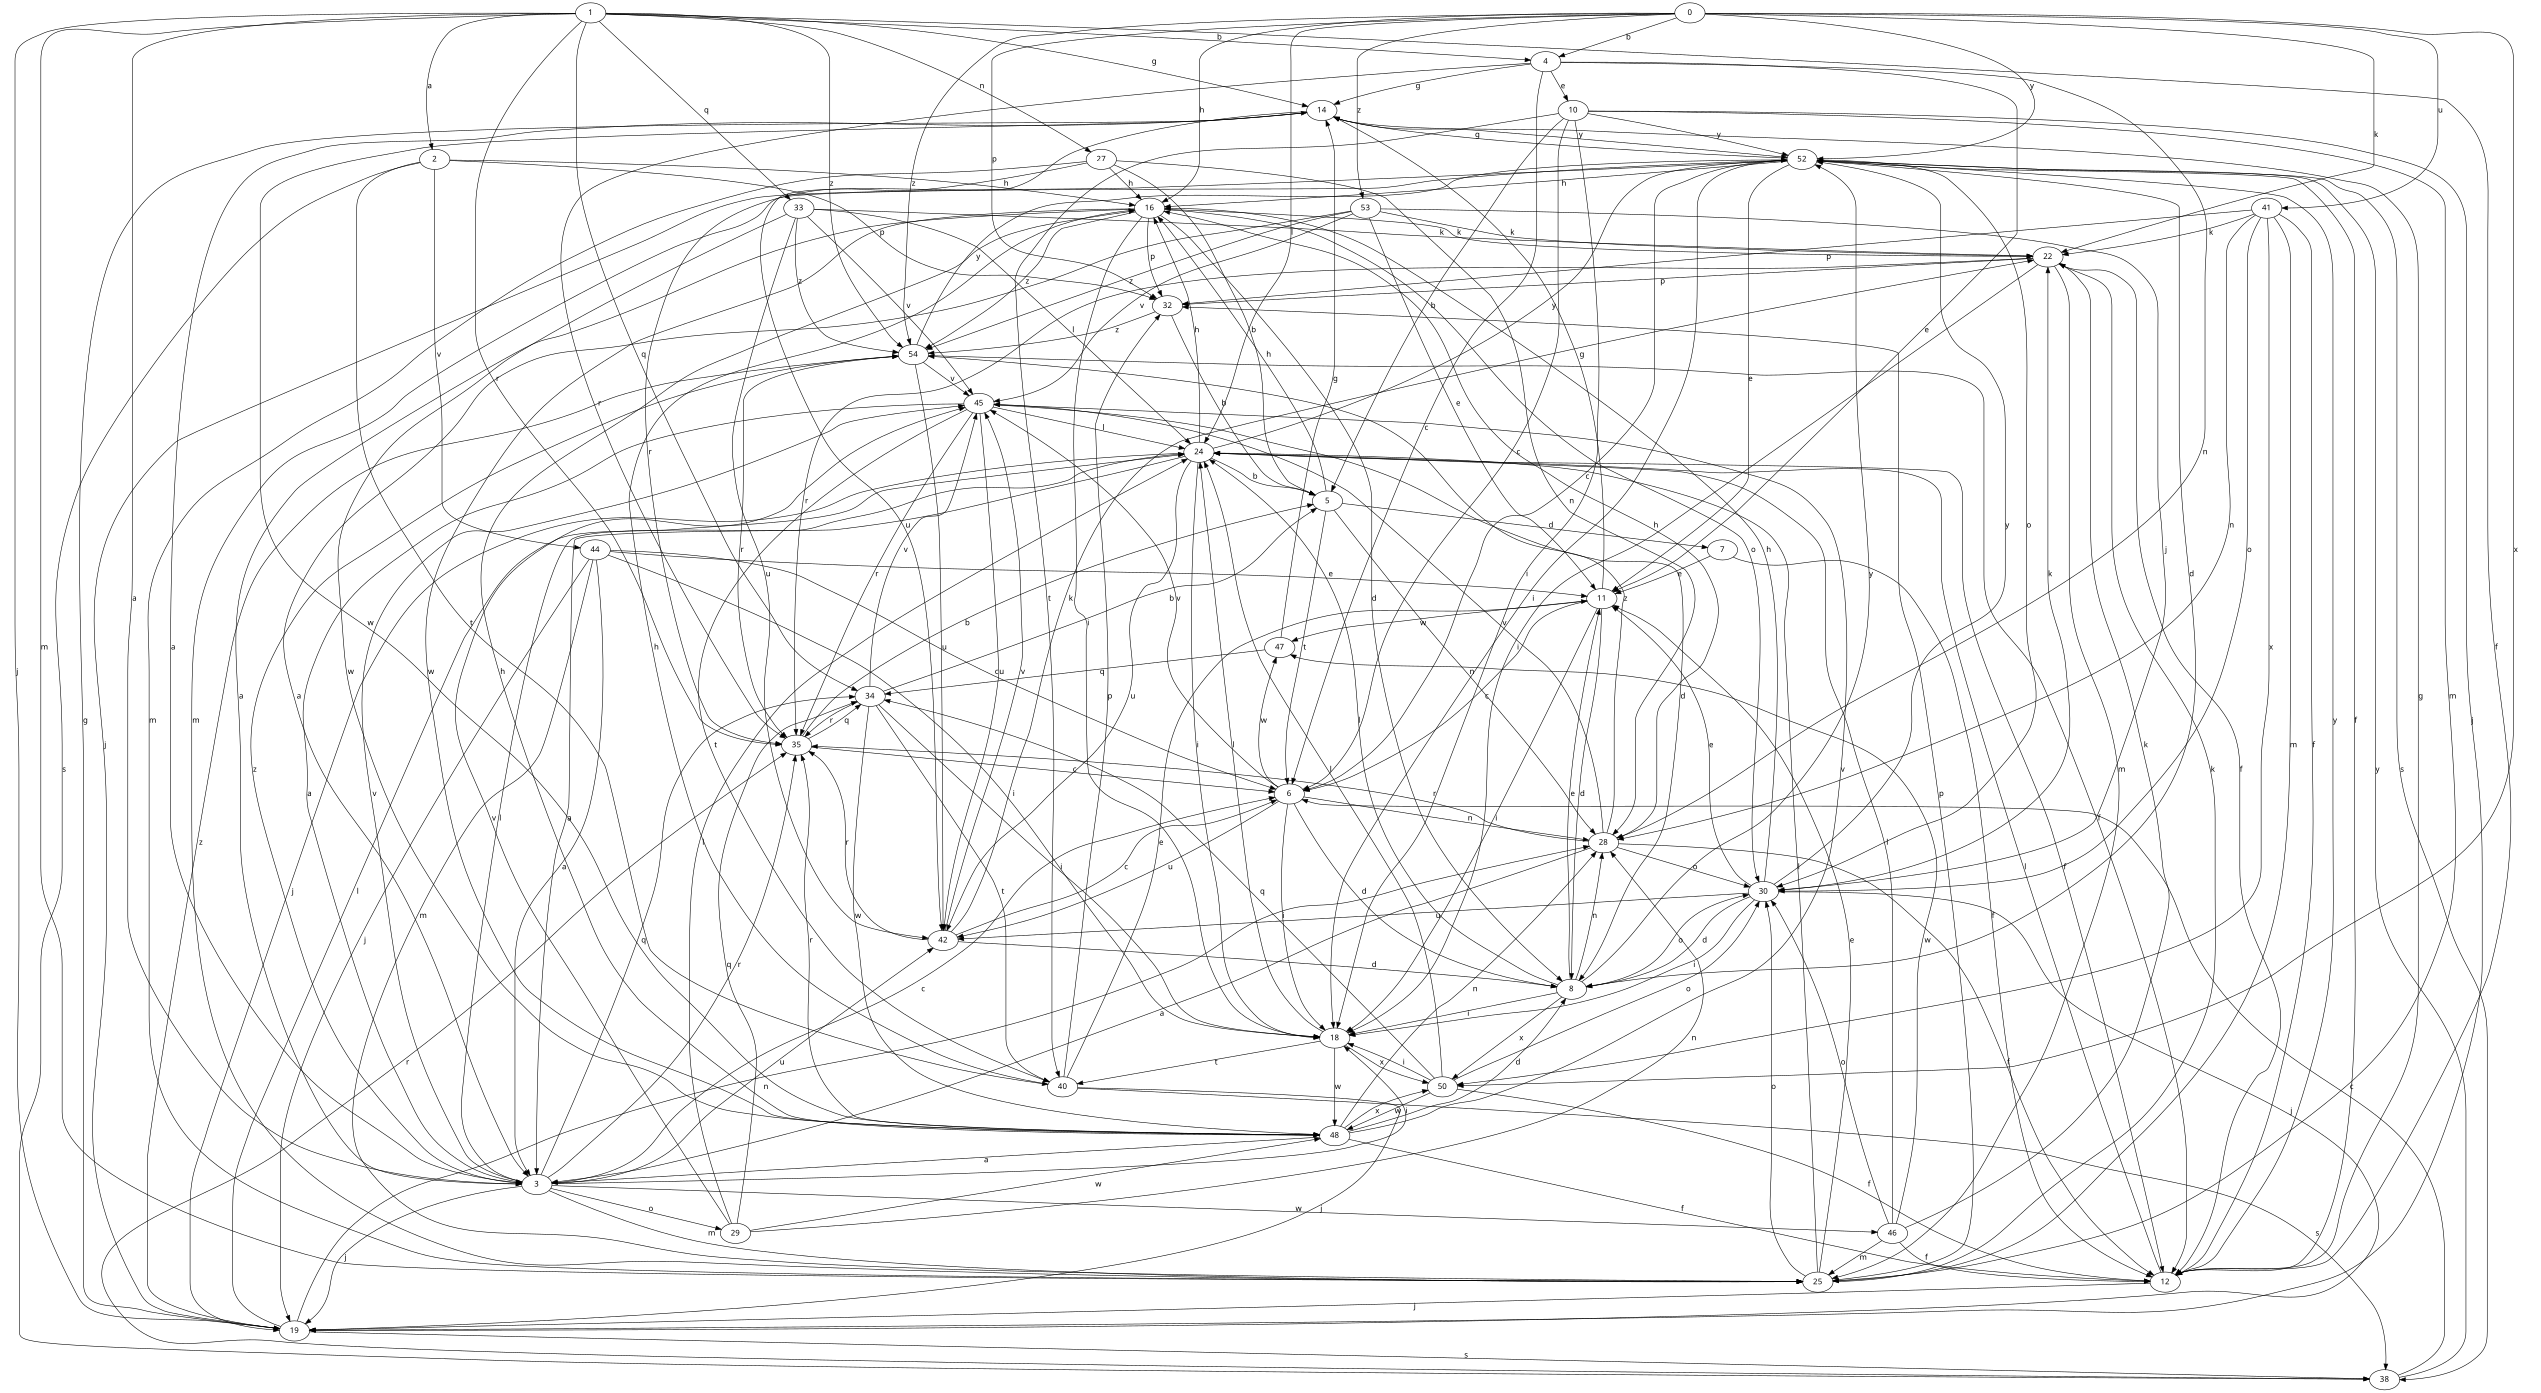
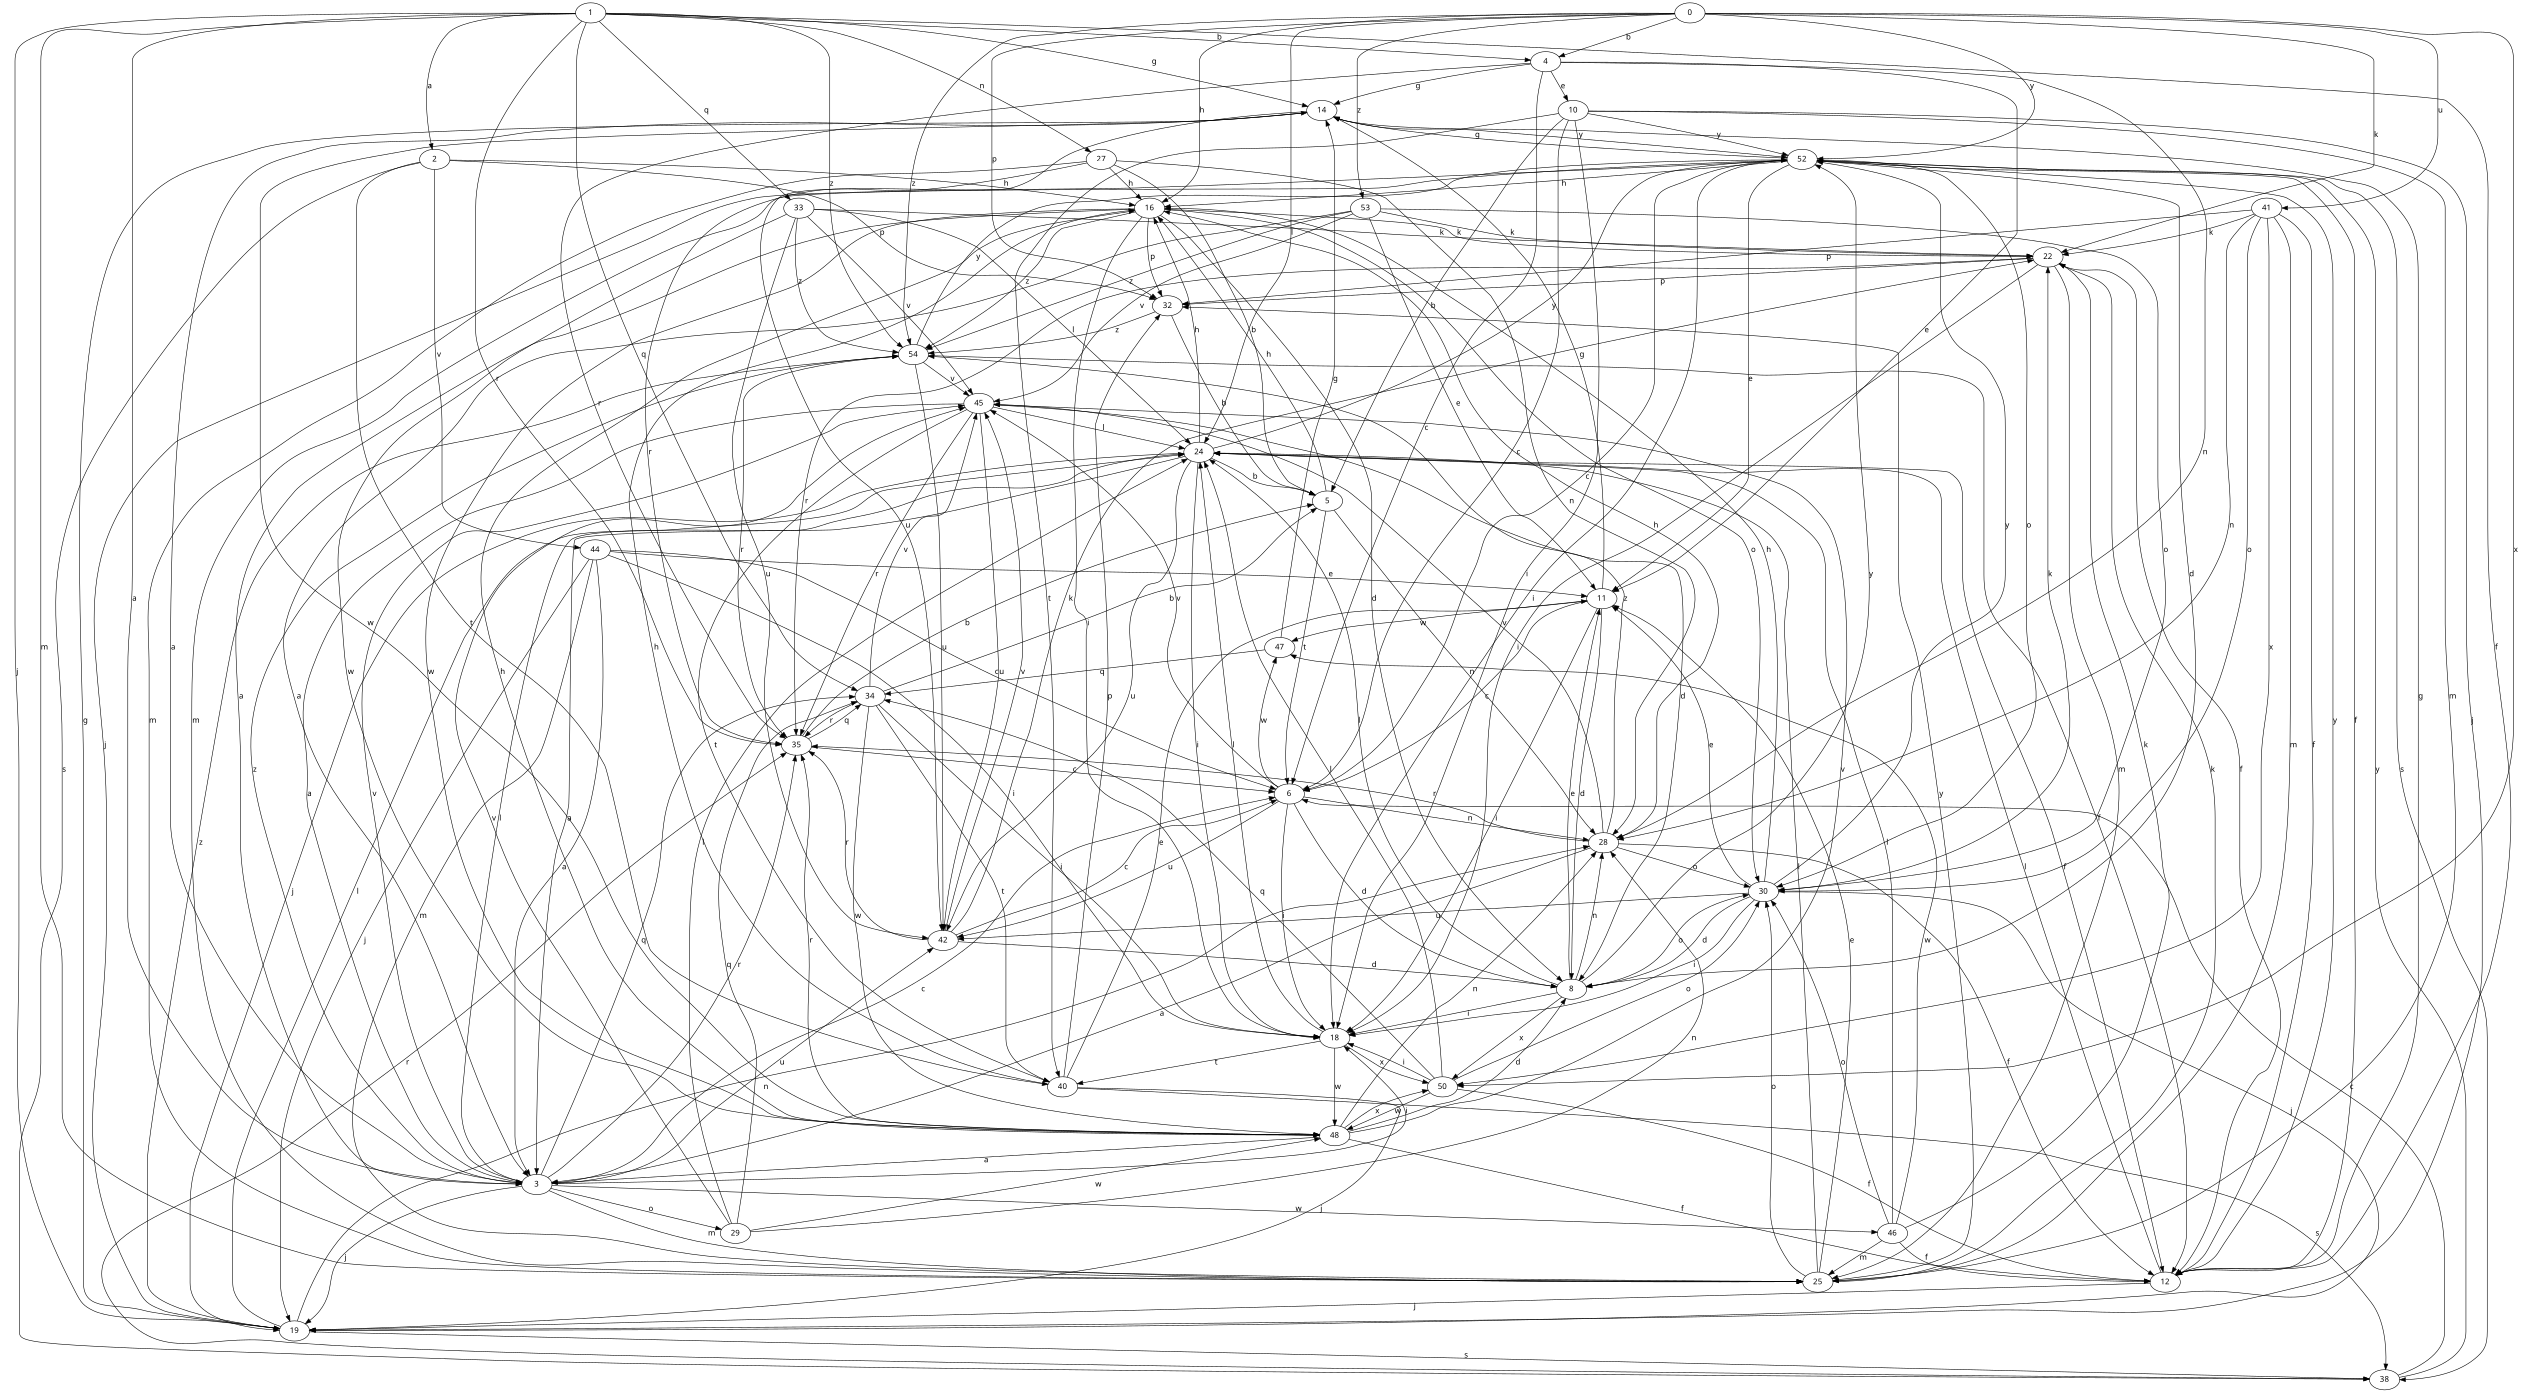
node "7": removed
edge "53" -> "30": label "j" -> "o"
edge "25" -> "32": label "p" -> "y"
